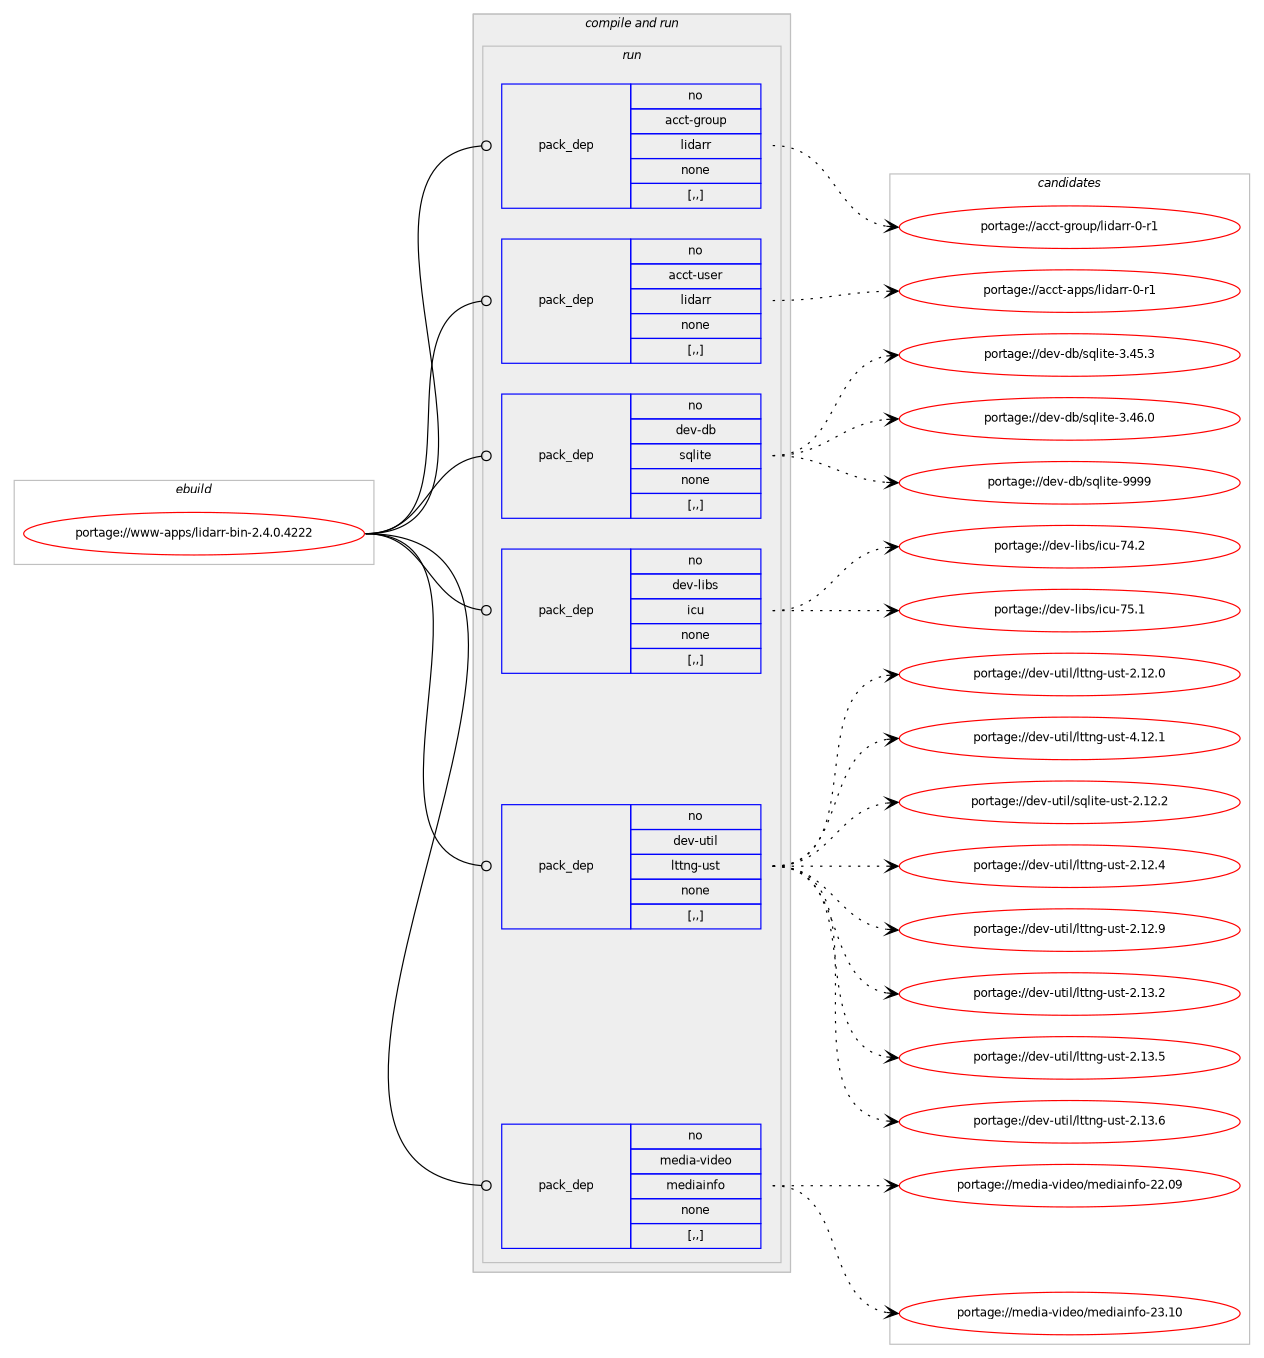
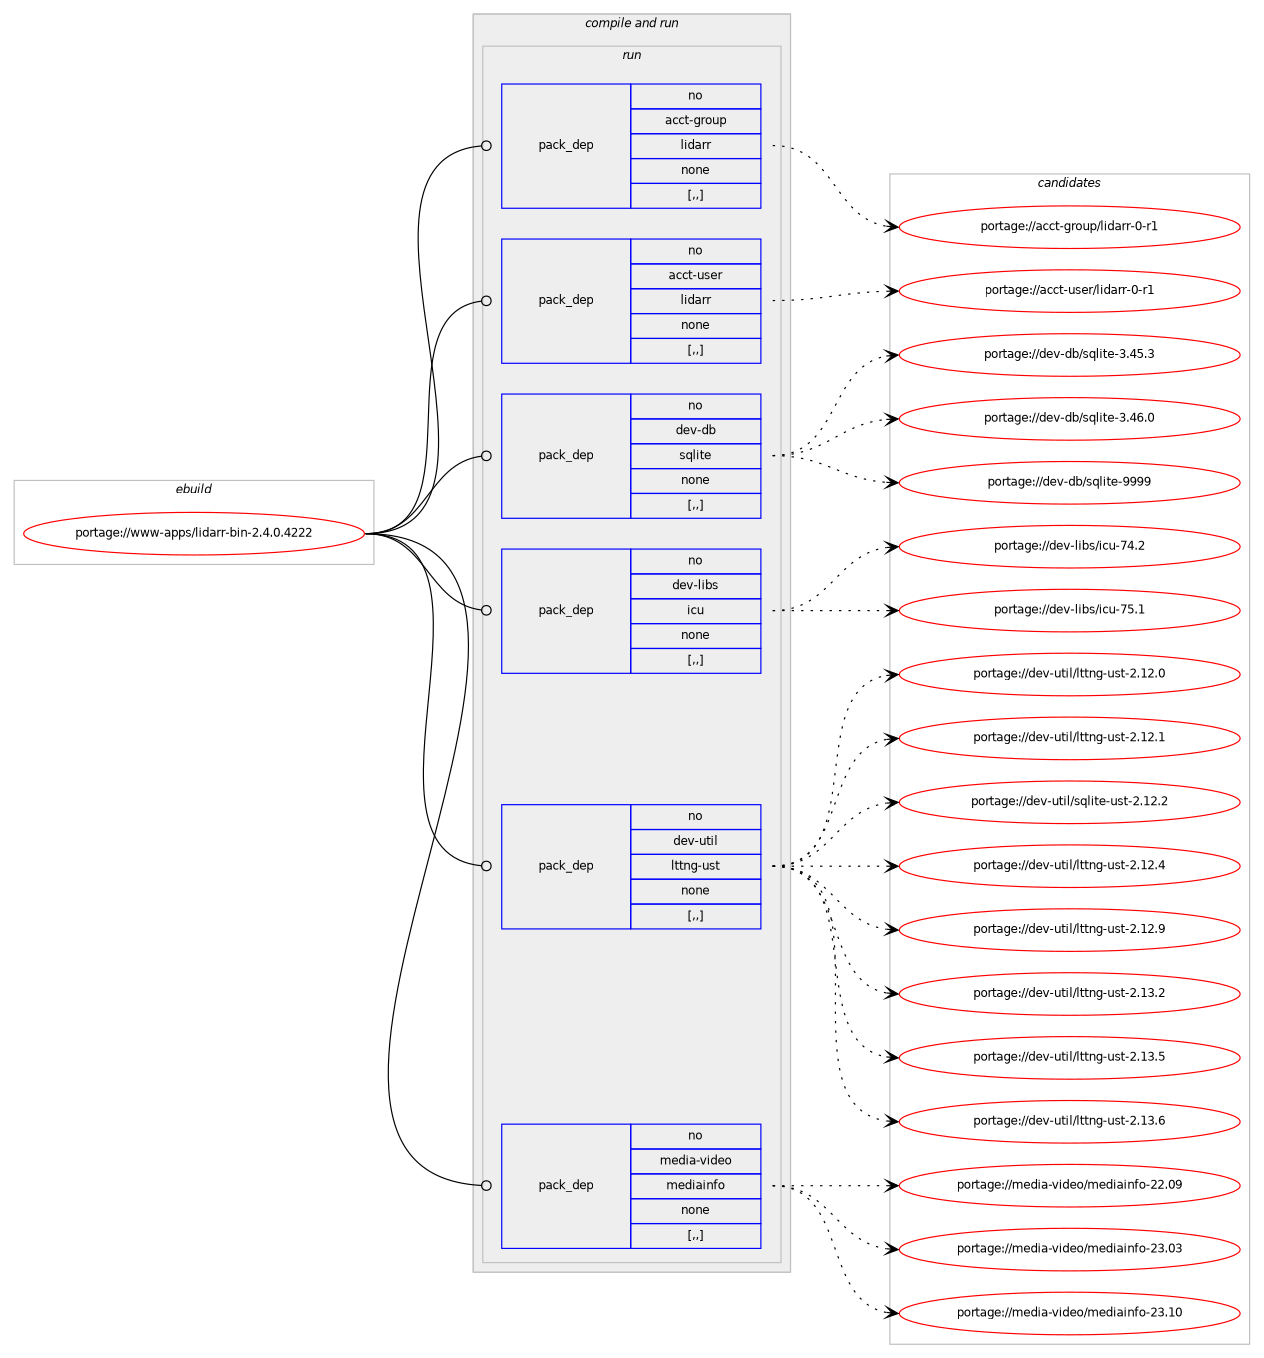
node "portage://acct-apps/lidarr-0-r1": label "portage://acct-apps/lidarr-0-r1" -> "portage://acct-user/lidarr-0-r1"
node "portage://dev-util/lttng-ust-4.12.1": label "portage://dev-util/lttng-ust-4.12.1" -> "portage://dev-util/lttng-ust-2.12.1"
node "portage://media-video/mediainfo-23.03": added
